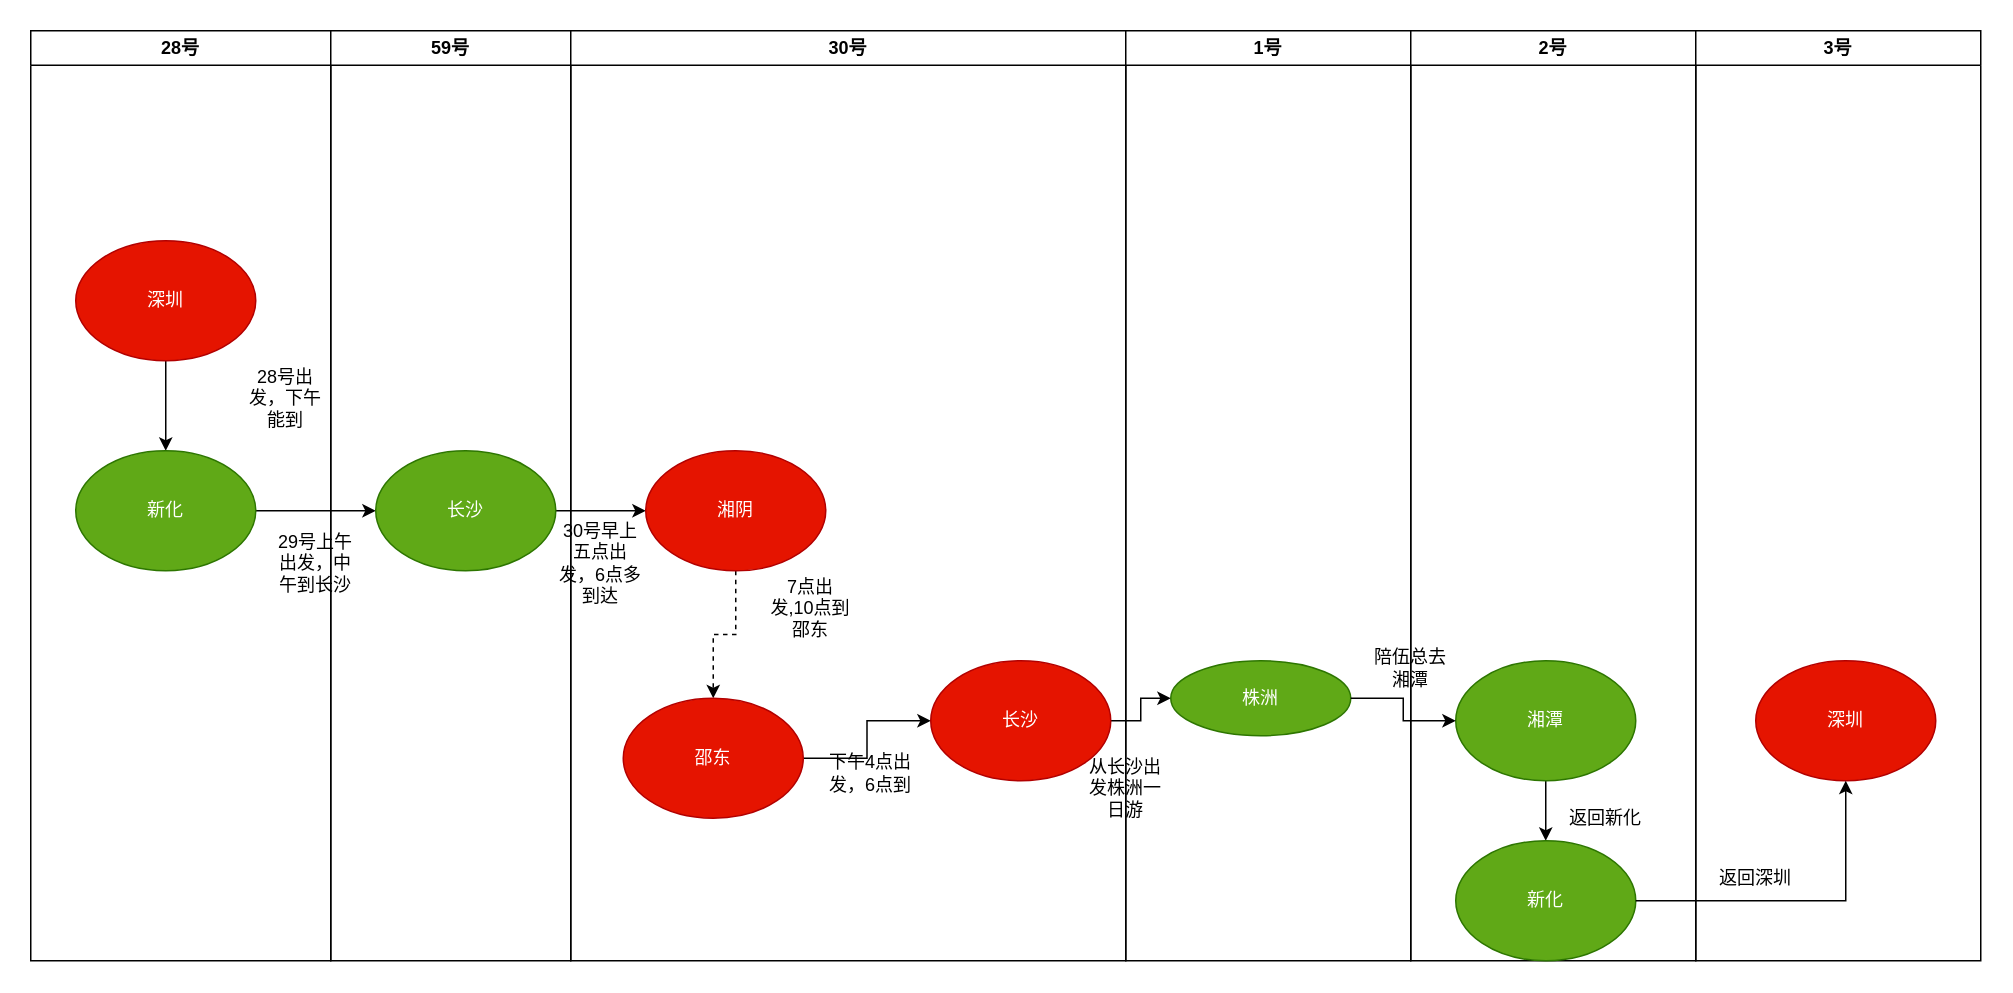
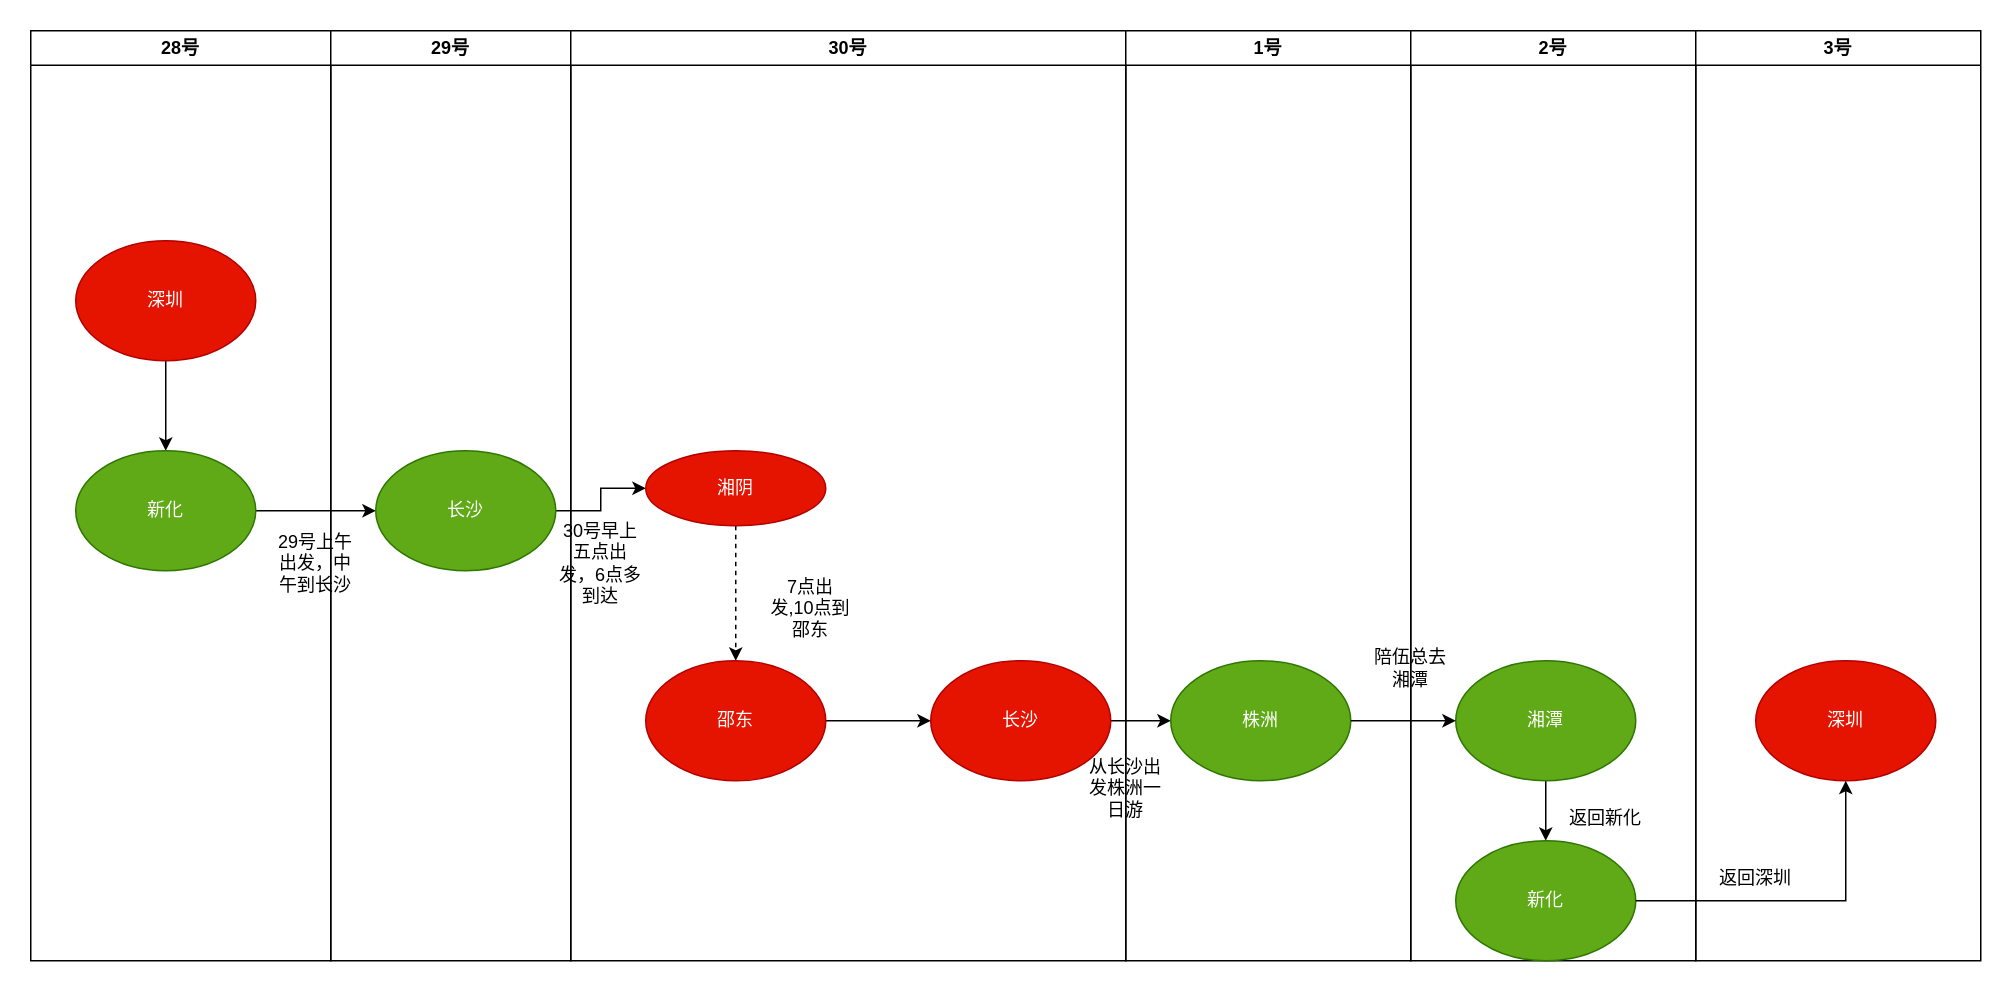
node "59号": label "59号" -> "29号"
node "28号出发，下午能到": removed
node "湘阴": size 180x120 -> 180x75
node "株洲": size 180x75 -> 180x120
node "邵东": moved (713, 758) -> (736, 721)
node "下午4点出发，6点到": removed
